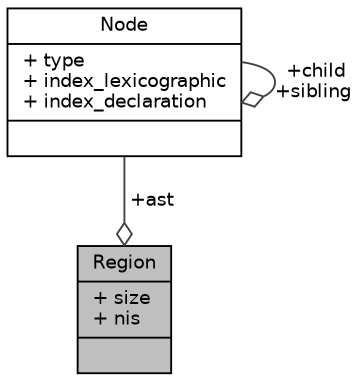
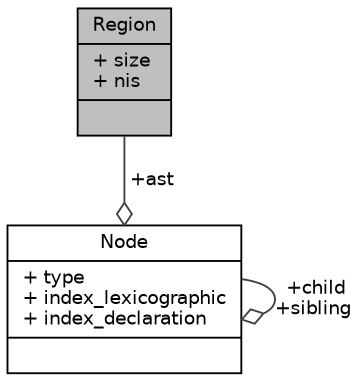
edge "Node" -> "Region": reversed
